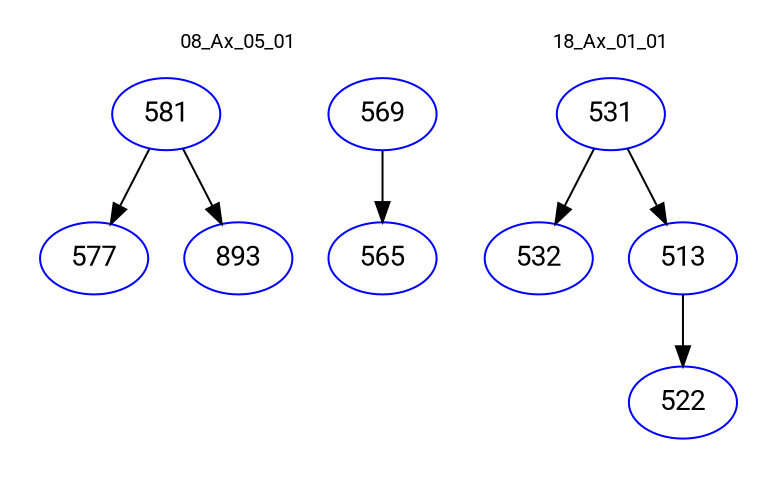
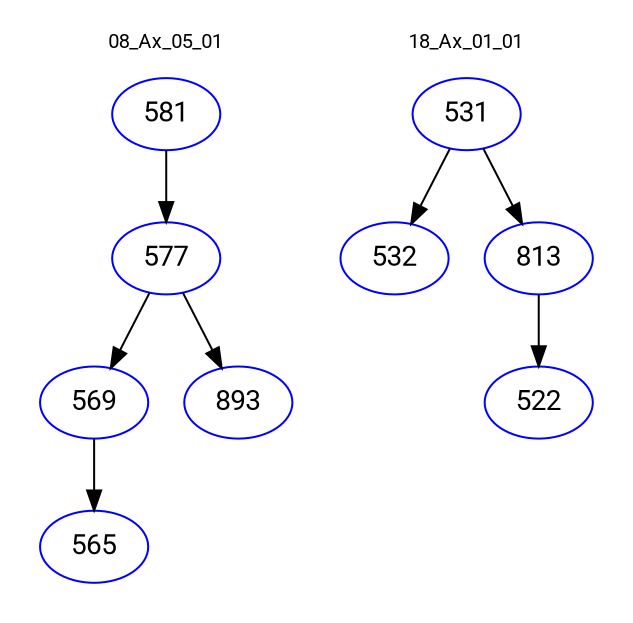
edge "581" -> "893": now "577" -> "893"
node "513": label "513" -> "813"
edge "577" -> "569": added
